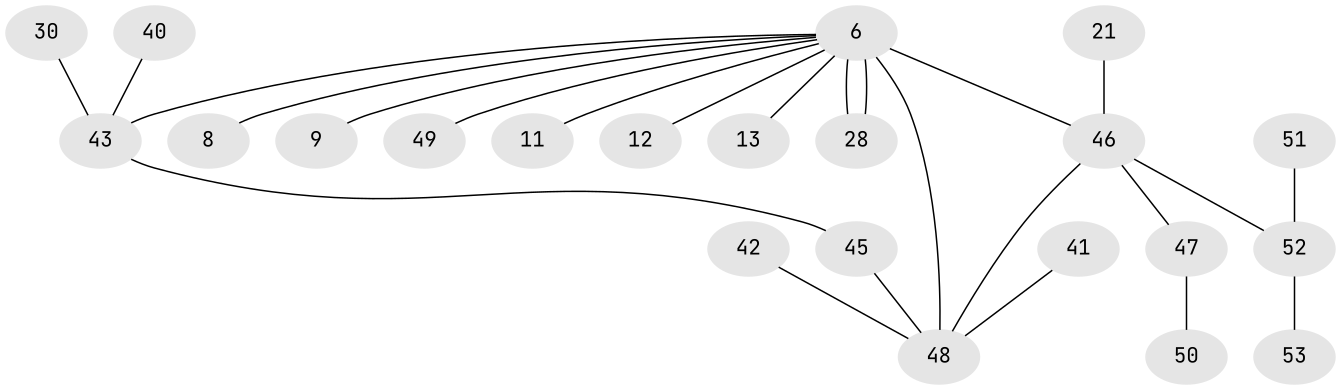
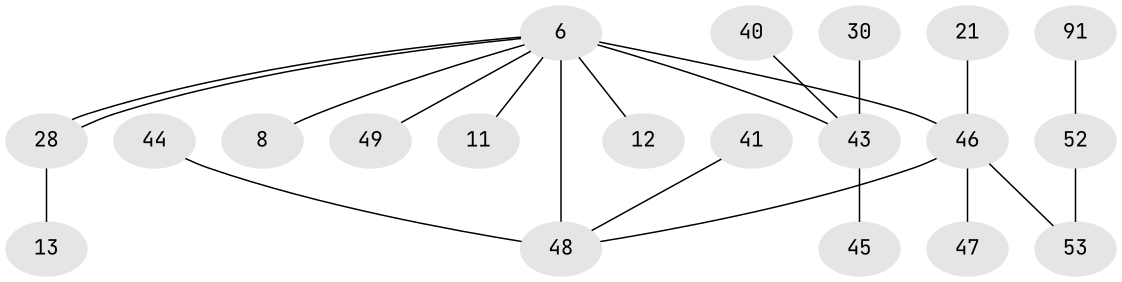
edge "6" -- "13": now "28" -- "13"
node "9": removed
node "51": label "51" -> "91"
edge "46" -- "52": now "46" -- "53"
node "42": label "42" -> "44"
edge "45" -- "48": removed
node "50": removed
